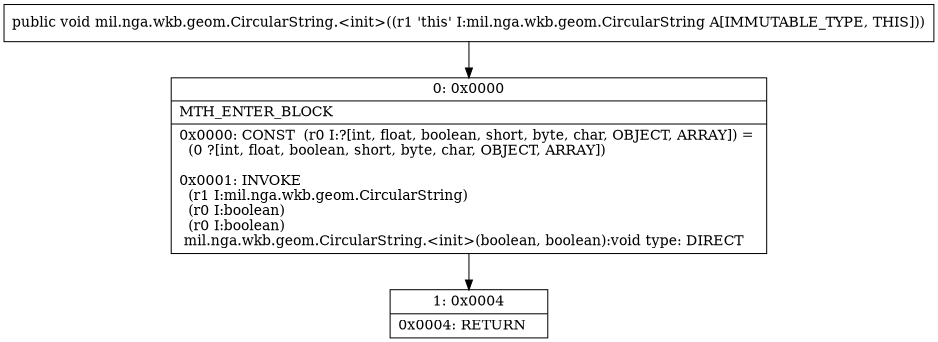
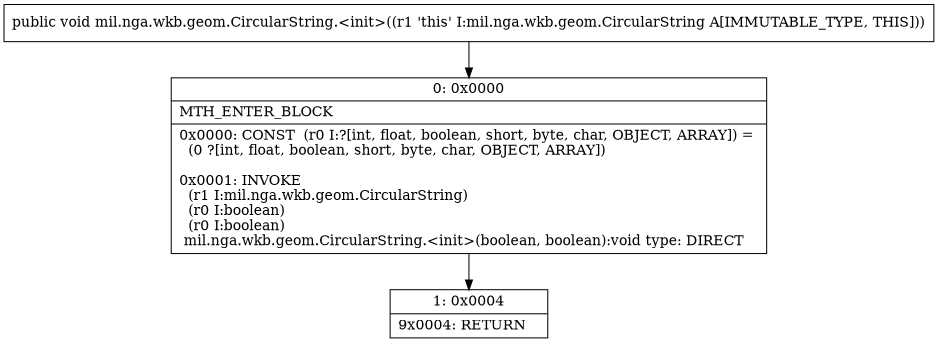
node "1: 0x0004": text "0x0004: RETURN" -> "9x0004: RETURN"
